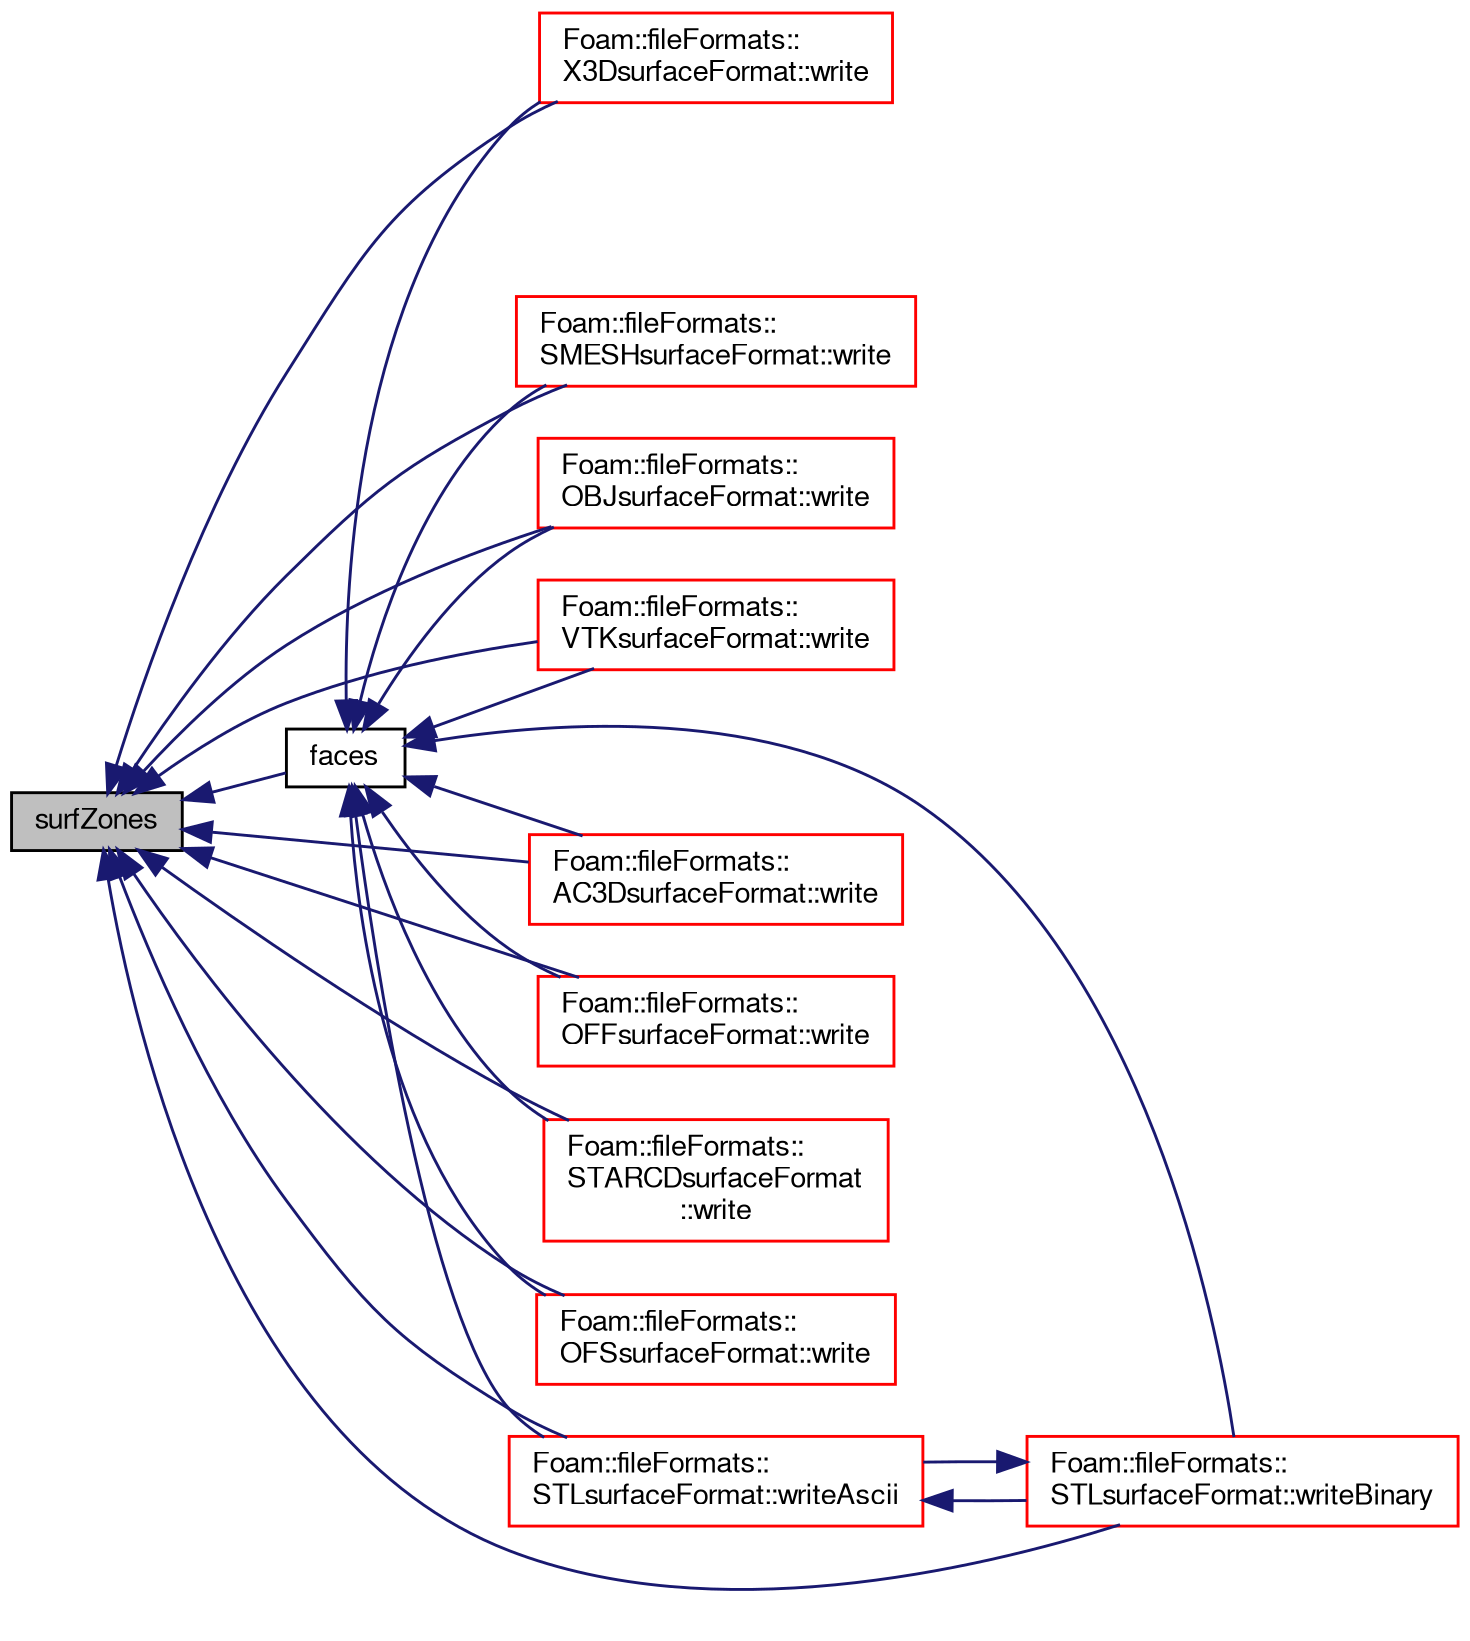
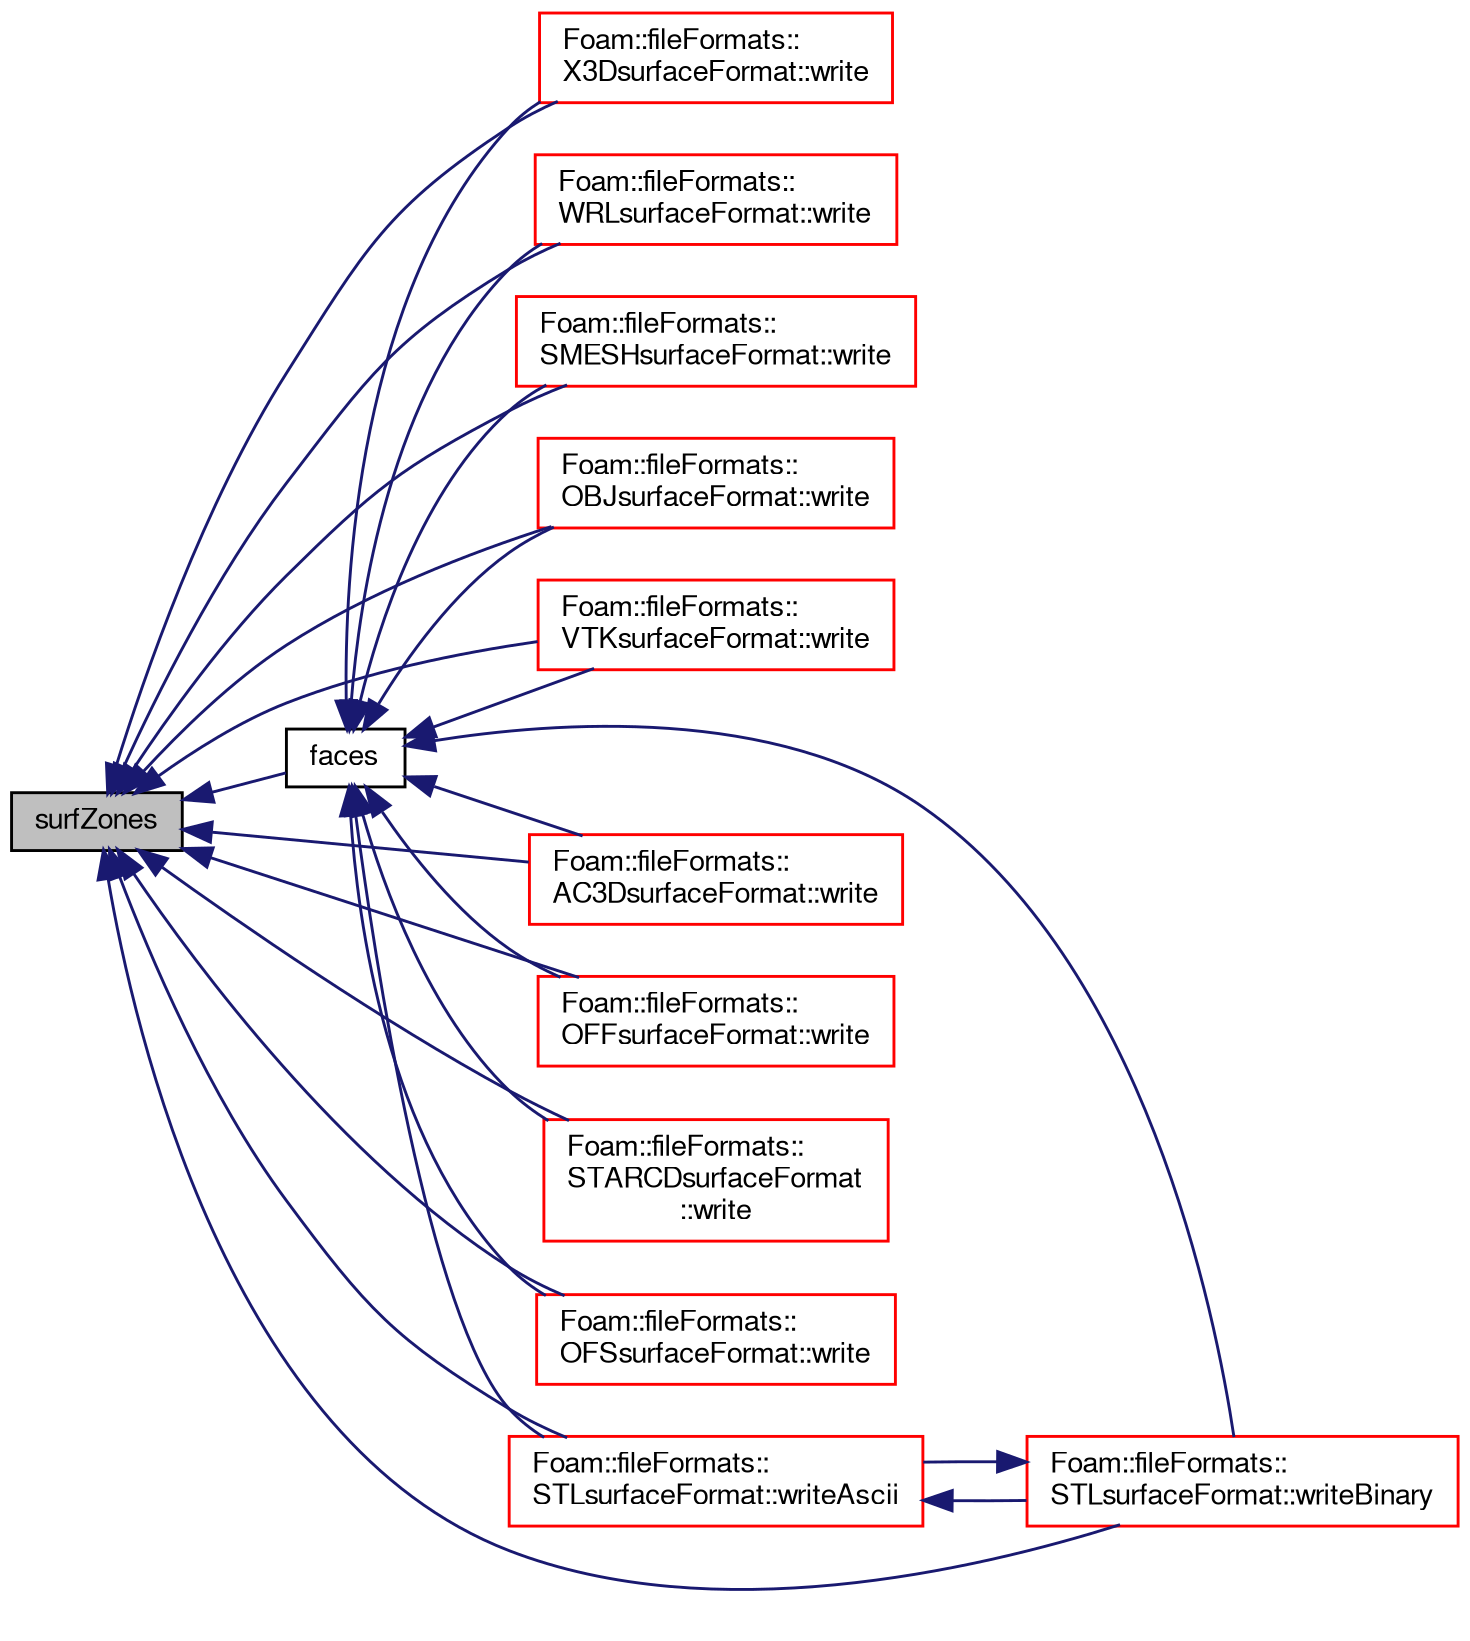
node "Foam::fileFormats:: WRLsurfaceFormat::write": added
